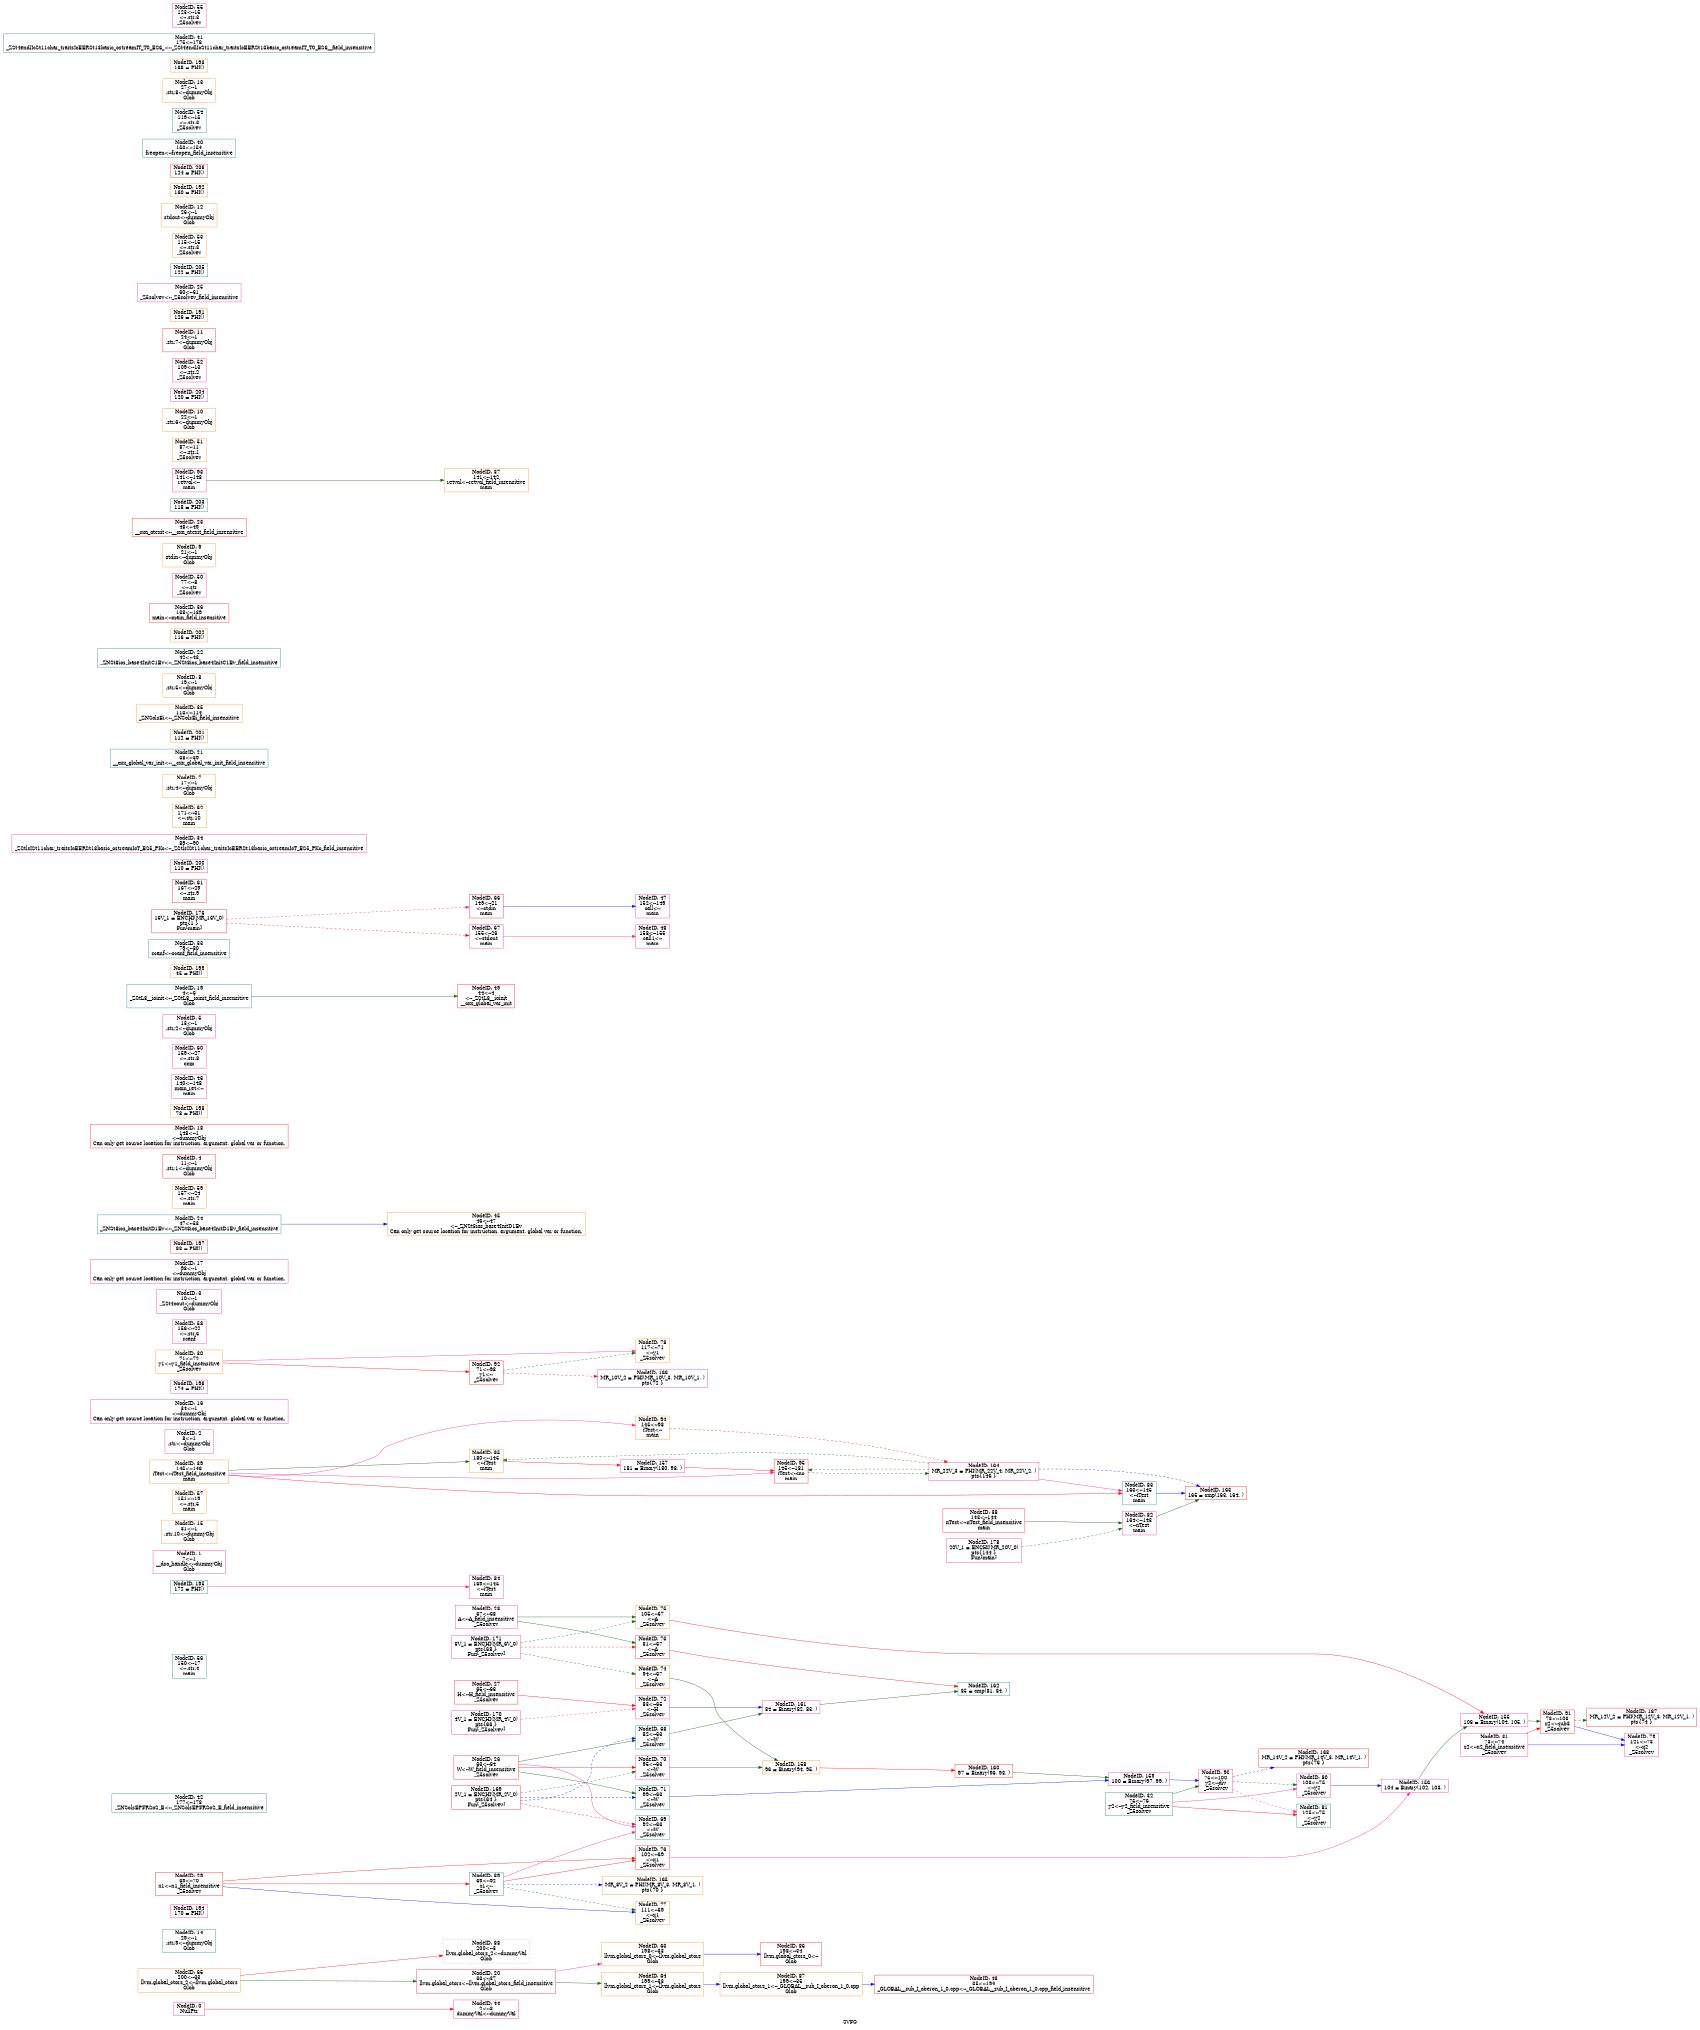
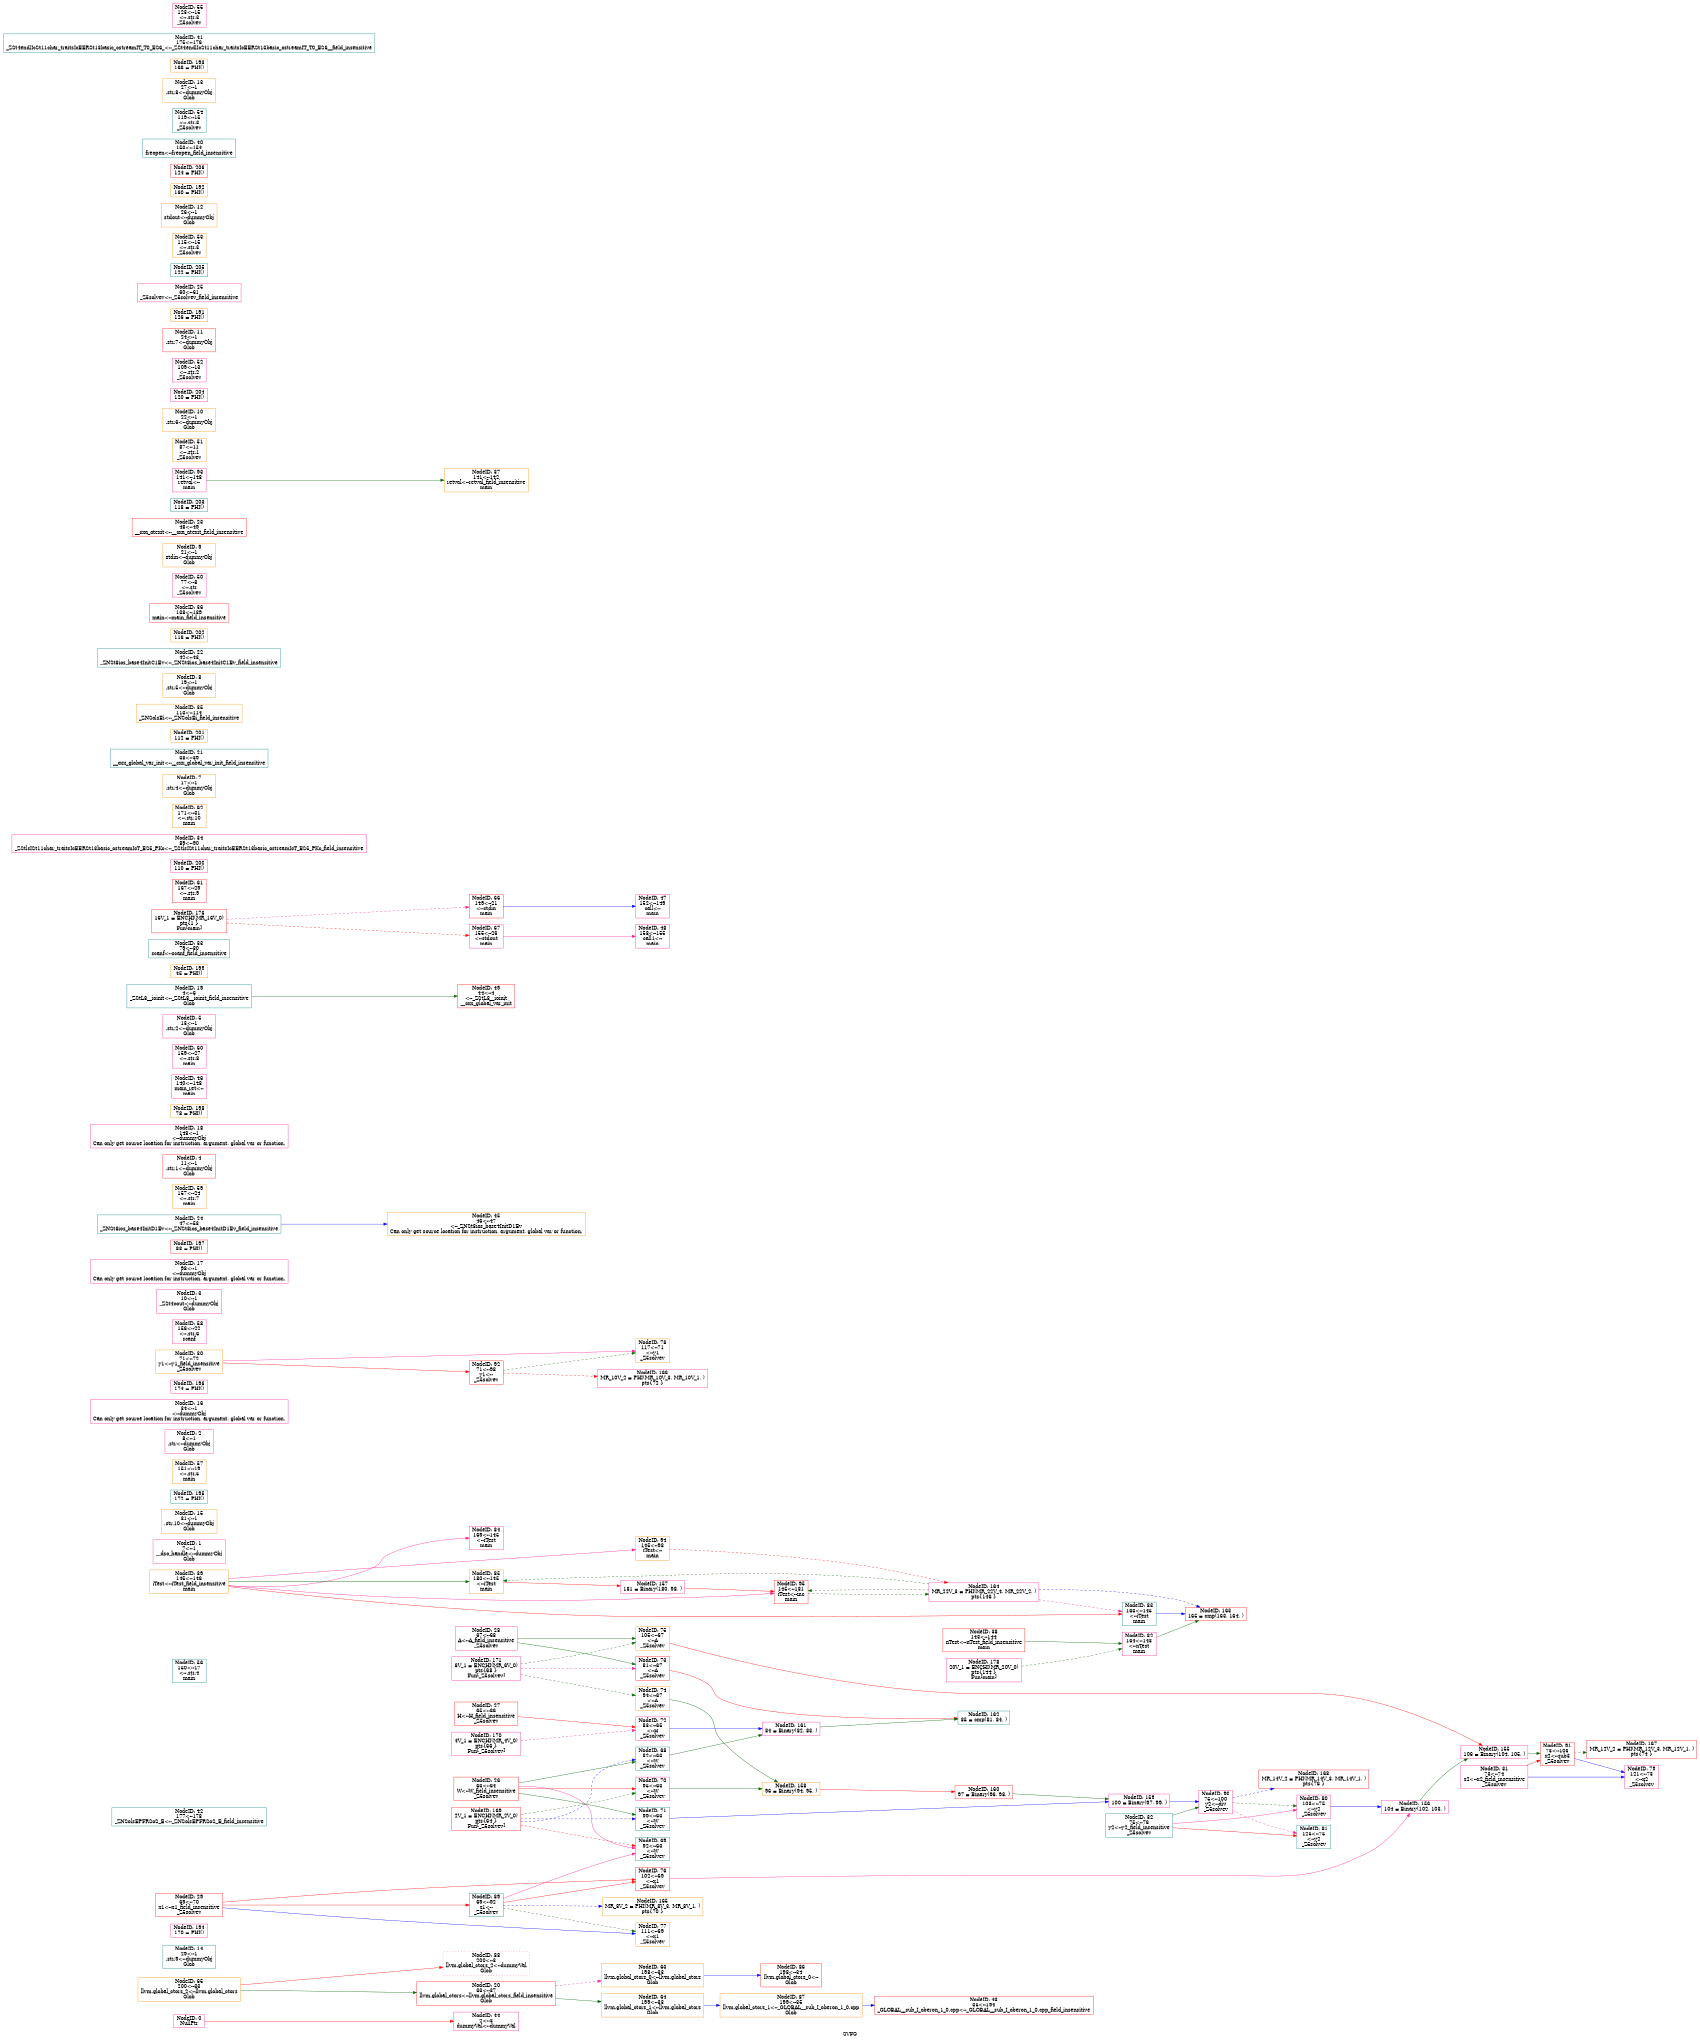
node "NodeID: 60": text "cmp" -> "main"
node "NodeID: 18": color red -> deeppink
edge "NodeID: 164" -> "NodeID: 83": style solid -> dashed
edge "NodeID: 195" -> "NodeID: 84": now "NodeID: 39" -> "NodeID: 84"
edge "NodeID: 171" -> "NodeID: 73": color red -> deeppink
edge "NodeID: 20" -> "NodeID: 63": style solid -> dashed
